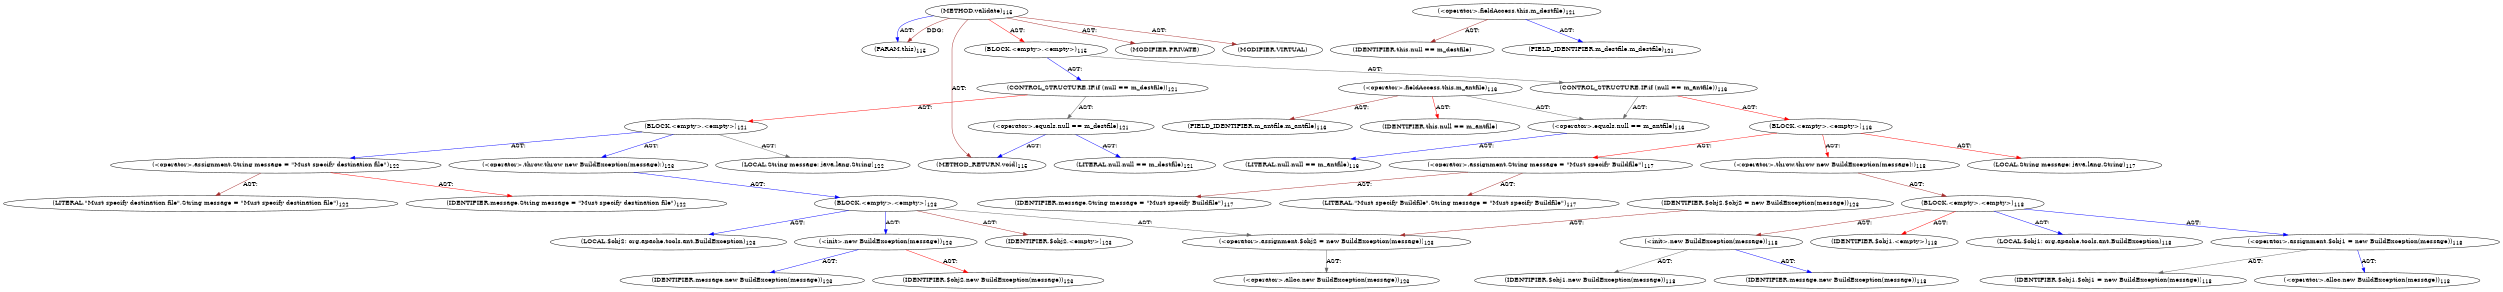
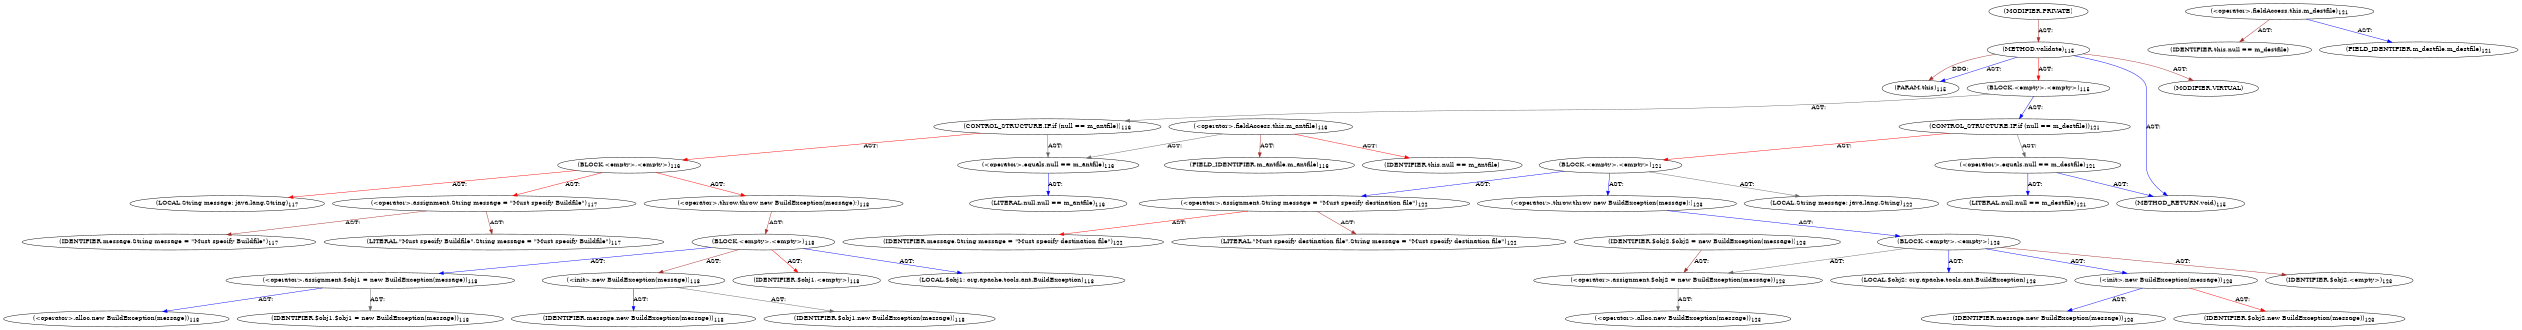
edge "(METHOD,validate)" -> "(MODIFIER,PRIVATE)": reversed
edge "(METHOD,validate)" -> "(METHOD_RETURN,void)": color brown -> blue
